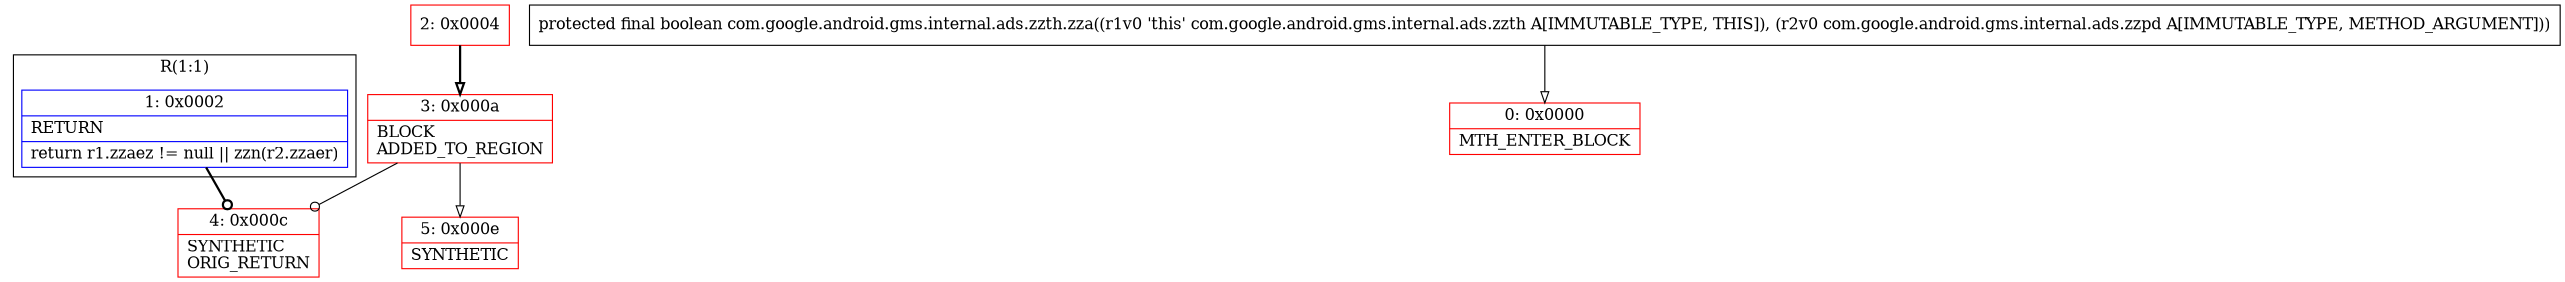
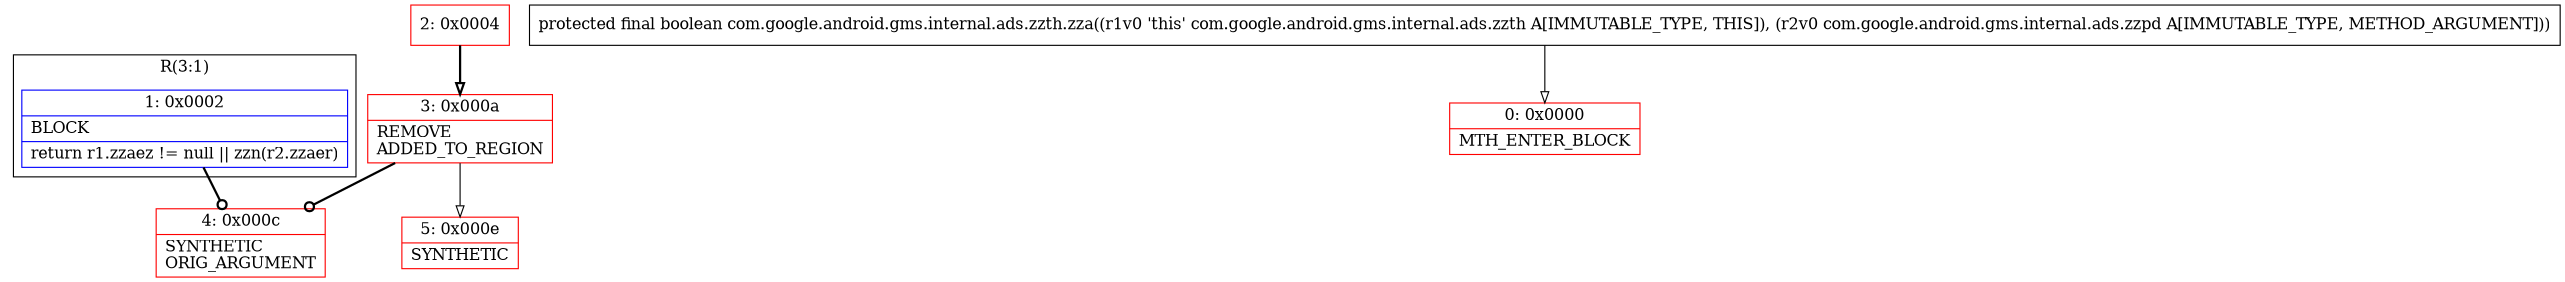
cluster "R(1:1)": label "R(1:1)" -> "R(3:1)"
node "1: 0x0002": text "RETURN" -> "BLOCK"
node "3: 0x000a": text "BLOCK" -> "REMOVE"
edge "3: 0x000a" -> "4: 0x000c": style solid -> bold
node "4: 0x000c": text "ORIG_RETURN" -> "ORIG_ARGUMENT"
